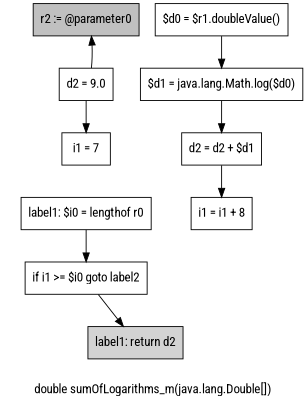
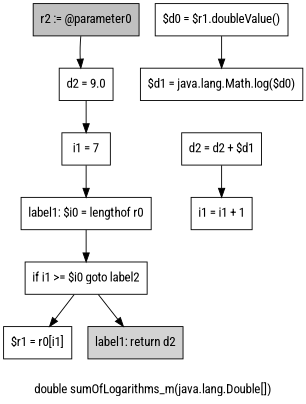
edge "d2 = 9.0" -> "r2 := @parameter0": reversed
edge "$d1 = java.lang.Math.log($d0)" -> "d2 = d2 + $d1": removed
edge "i1 = 7" -> "label1: $i0 = lengthof r0": added
node "i1 = i1 + 8": label "i1 = i1 + 8" -> "i1 = i1 + 1"
node "$r1 = r0[i1]": added
